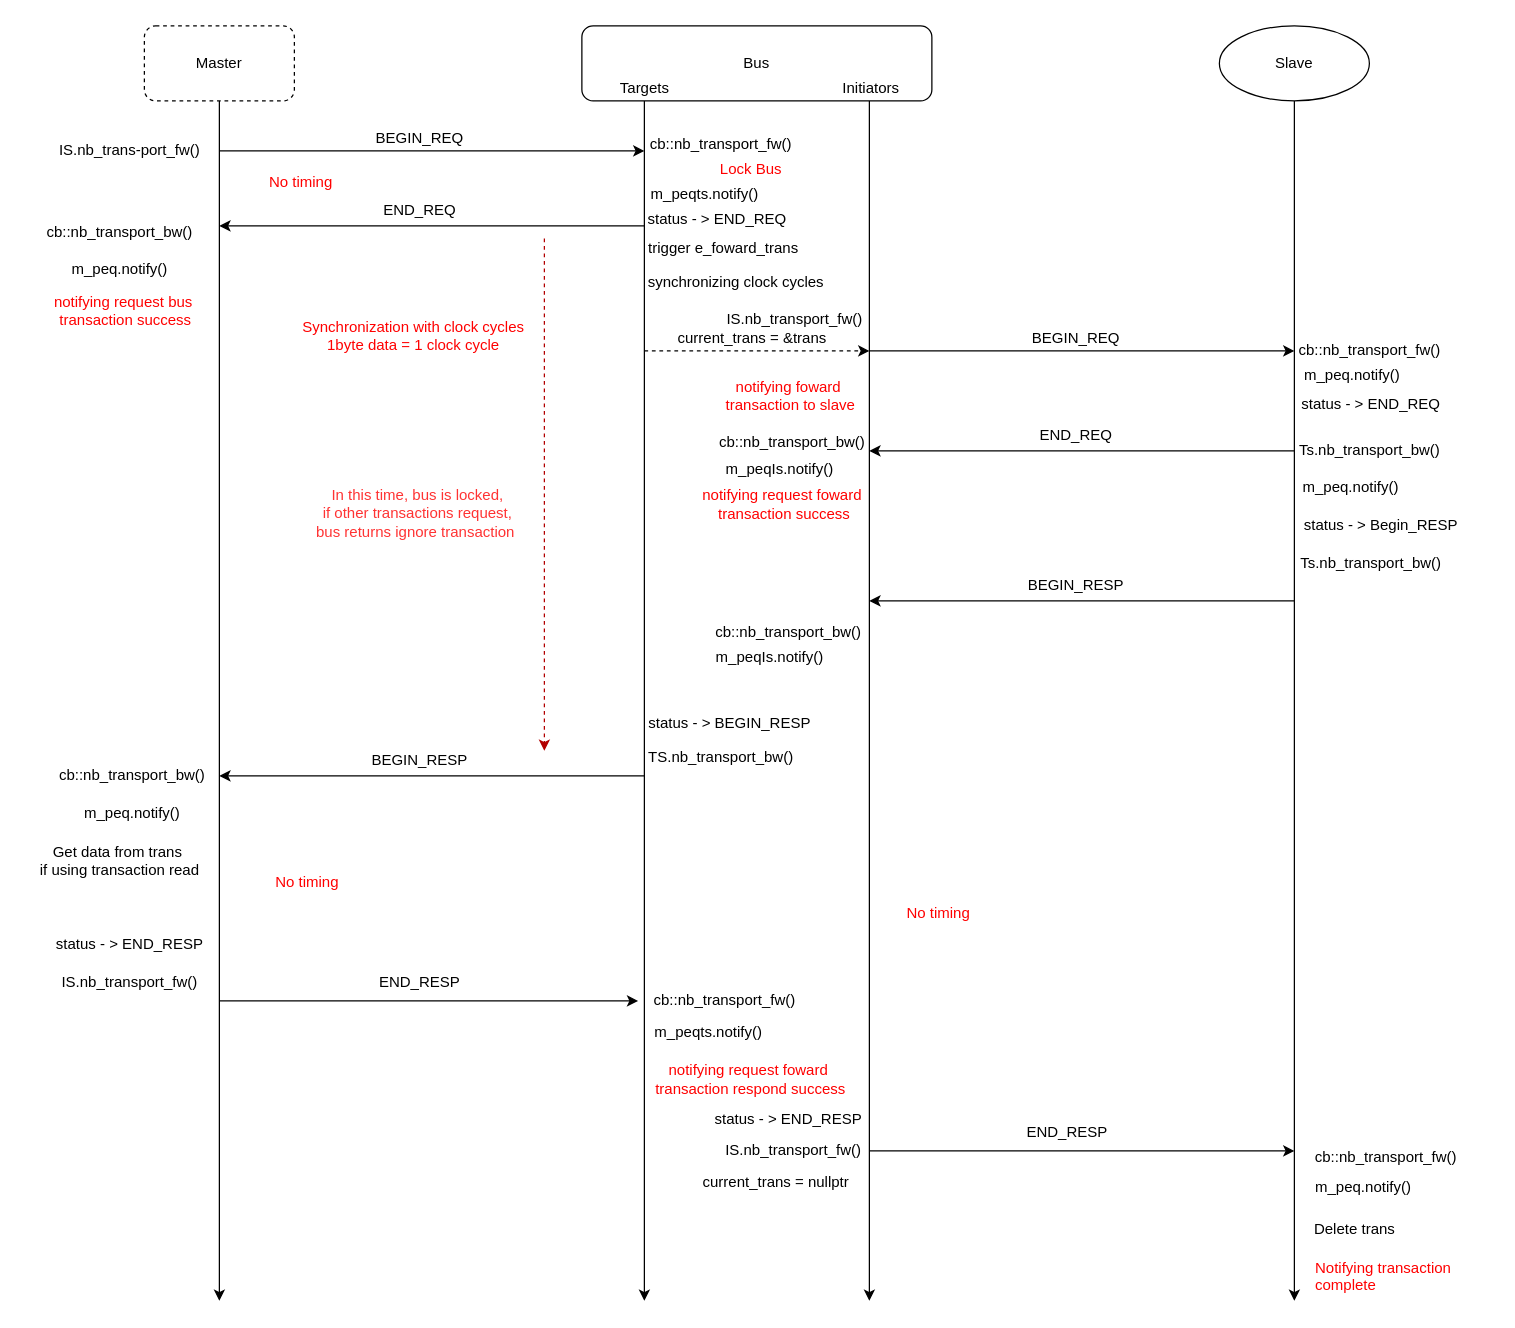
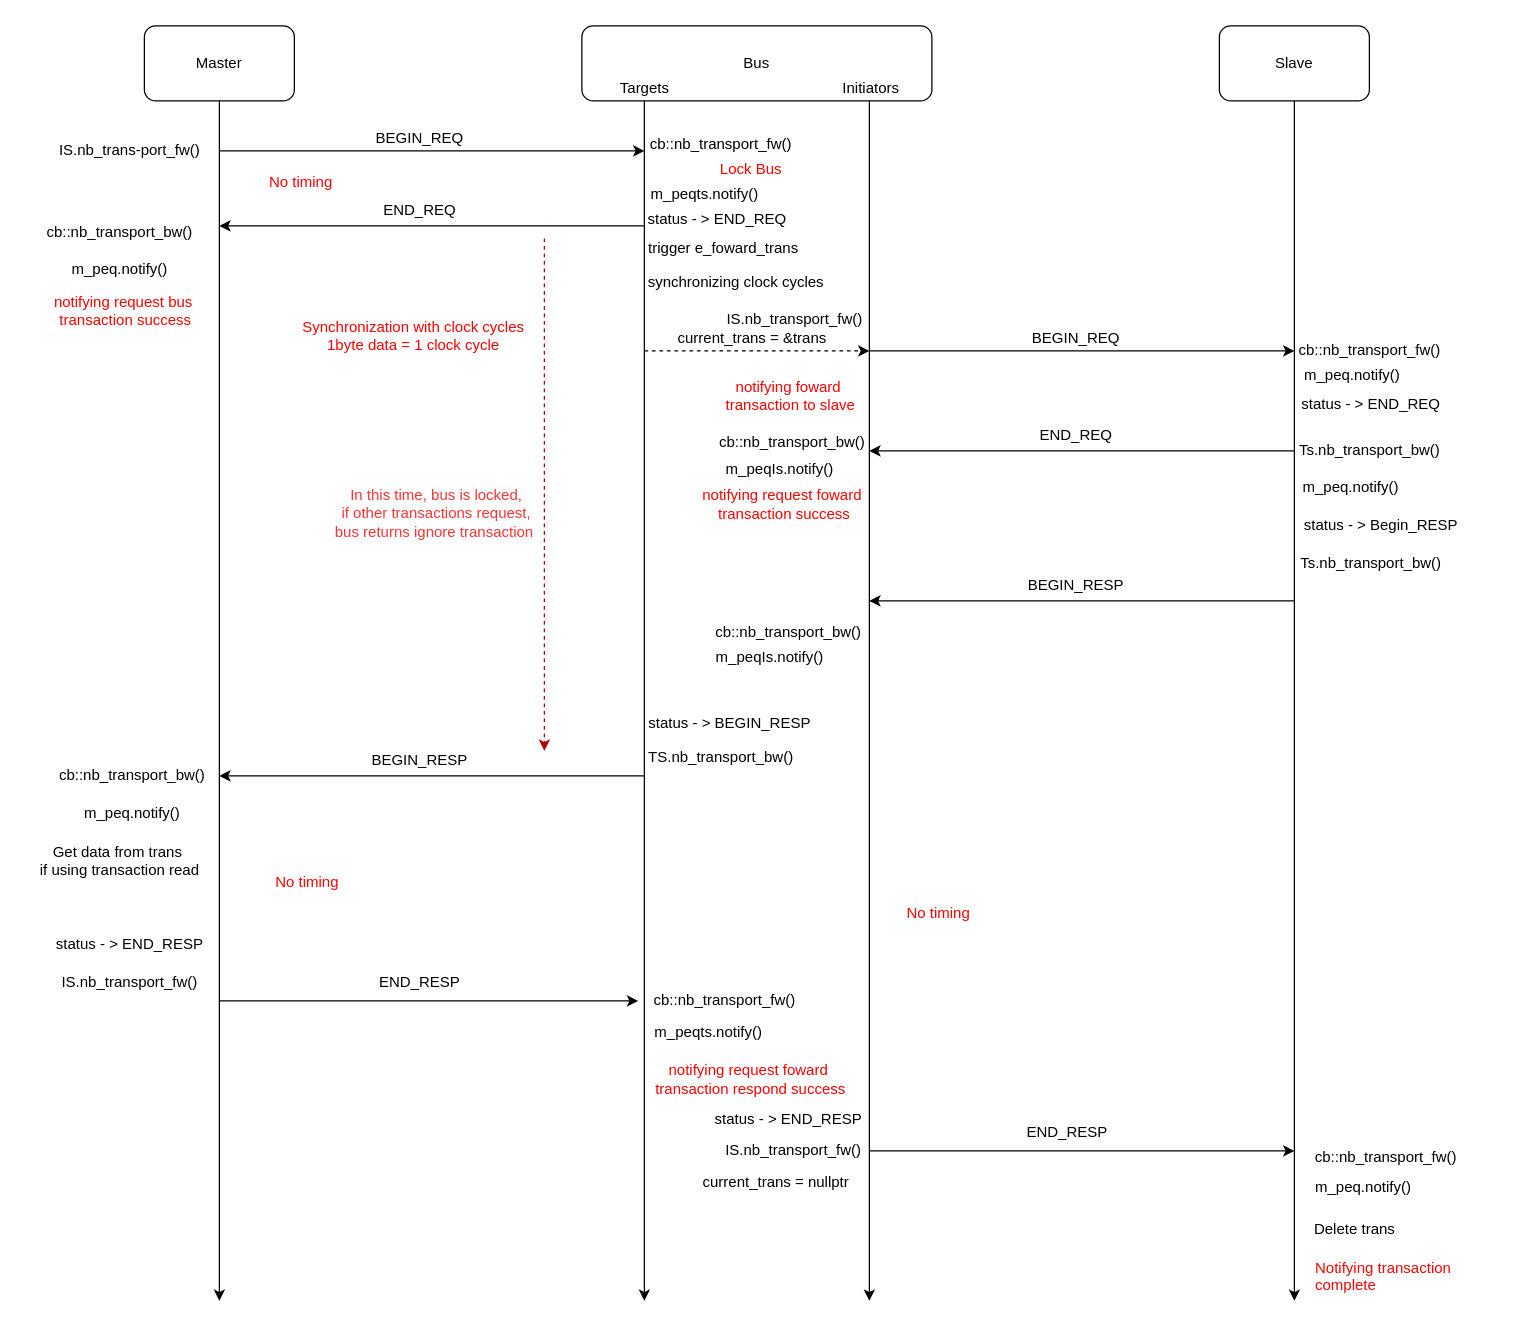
node "Master": style dashed -> solid
node "Slave": shape ellipse -> rounded rectangle
node "In this time, bus is locked, if other transactions request, bus returns ignore transaction": moved (419, 513) -> (438, 513)
